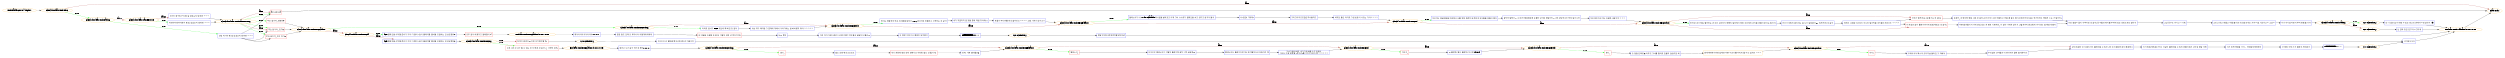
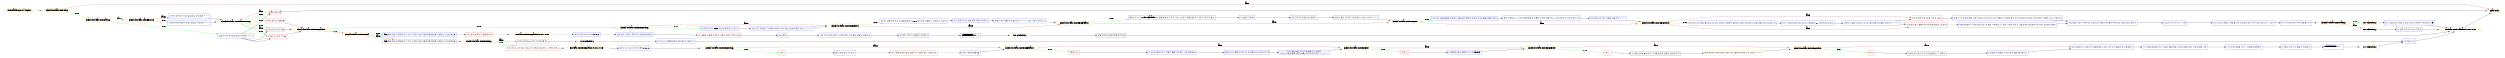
edge "Check boolean AmirRPGCashIn" -> "Check boolean AmirRPGAll": label "false" -> "true"
edge "Check boolean AmirRPGAny" -> "진전이 없었어... 이제 포기해야할 듯.": label "true" -> "false"
